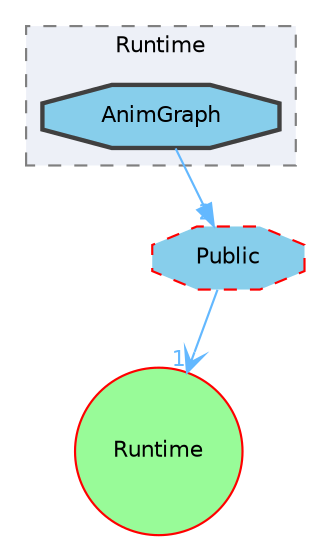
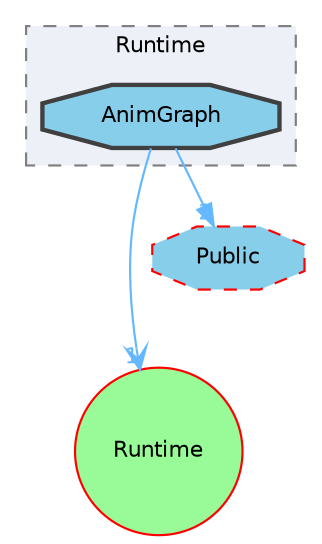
edge "Public" -> "Runtime": now "AnimGraph" -> "Runtime"
